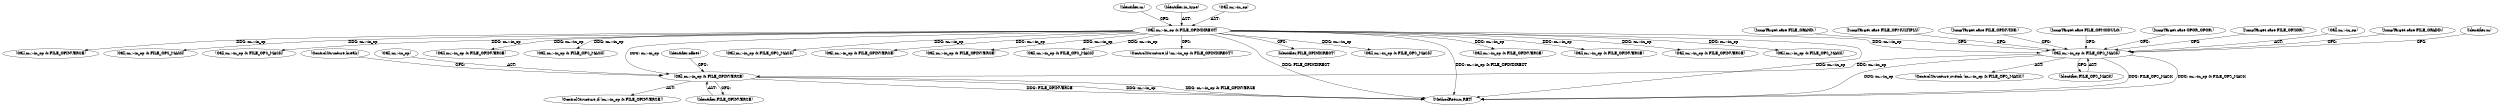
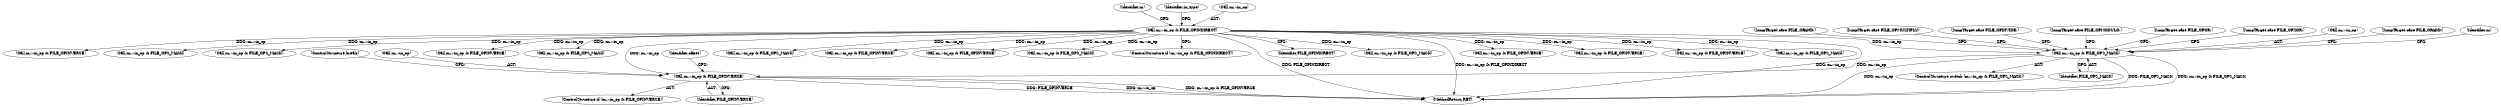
edge "(Identifier,in_type)" -> "(Call,m->in_op & FILE_OPINDIRECT)": label "AST: " -> "CFG: "
node "(JumpTarget,case OPOR_OPOR:)": label "(JumpTarget,case OPOR_OPOR:)" -> "(JumpTarget,case FILE_OPOR:)"
